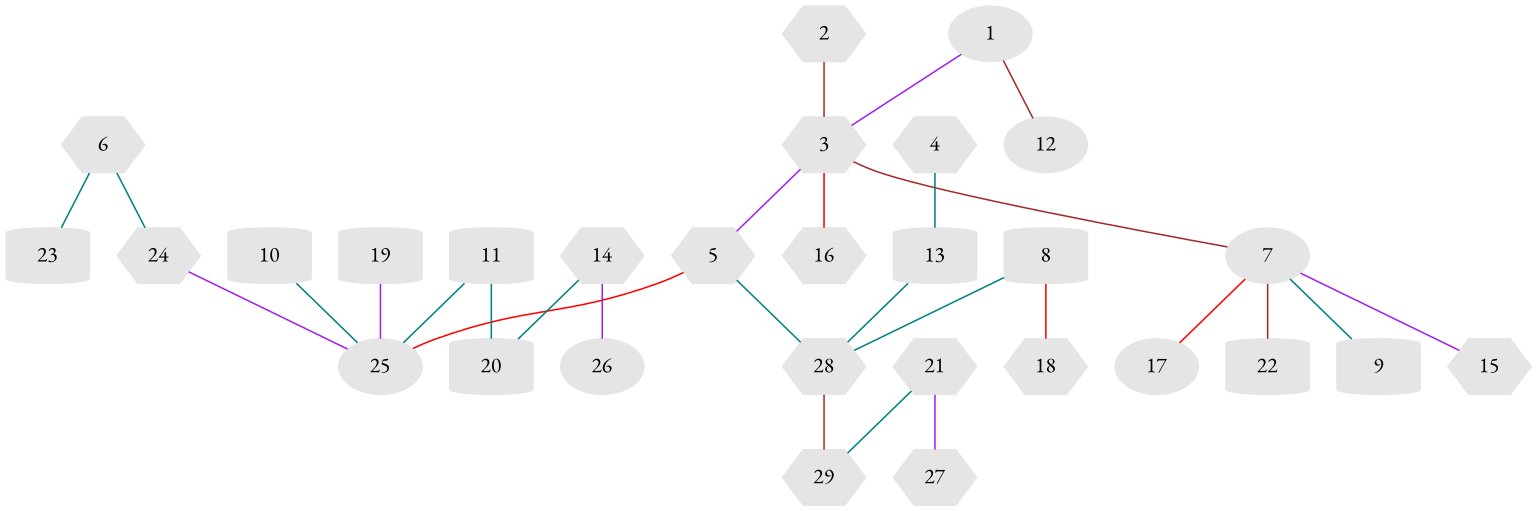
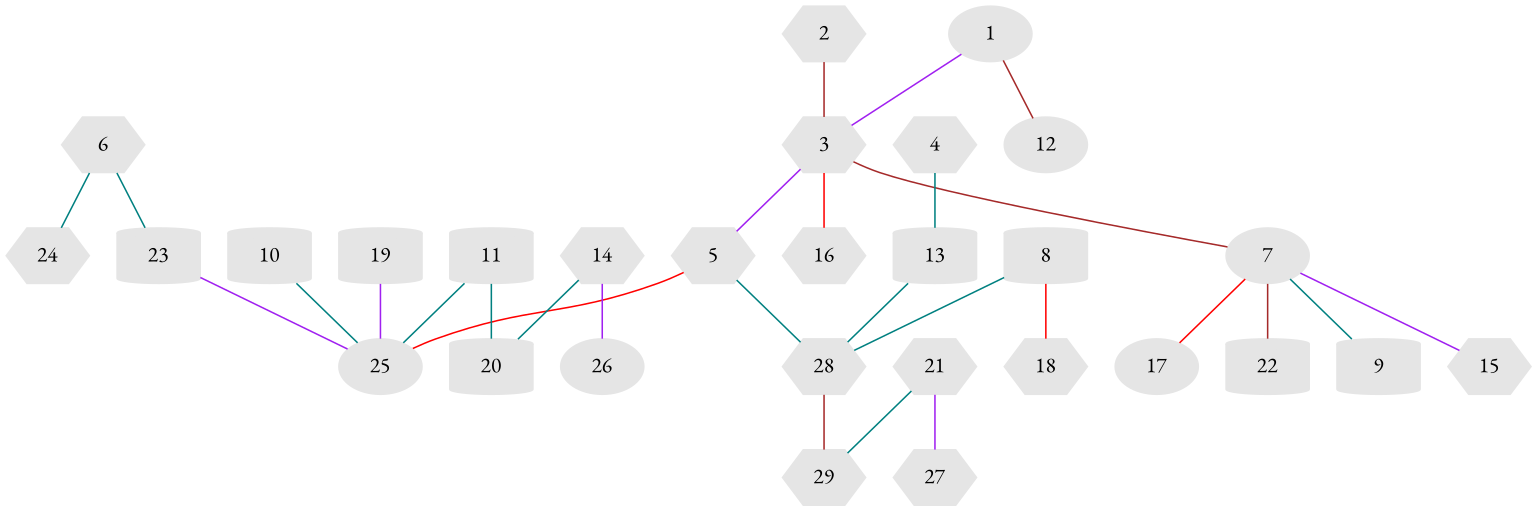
edge "24" -- "25": now "23" -- "25"
